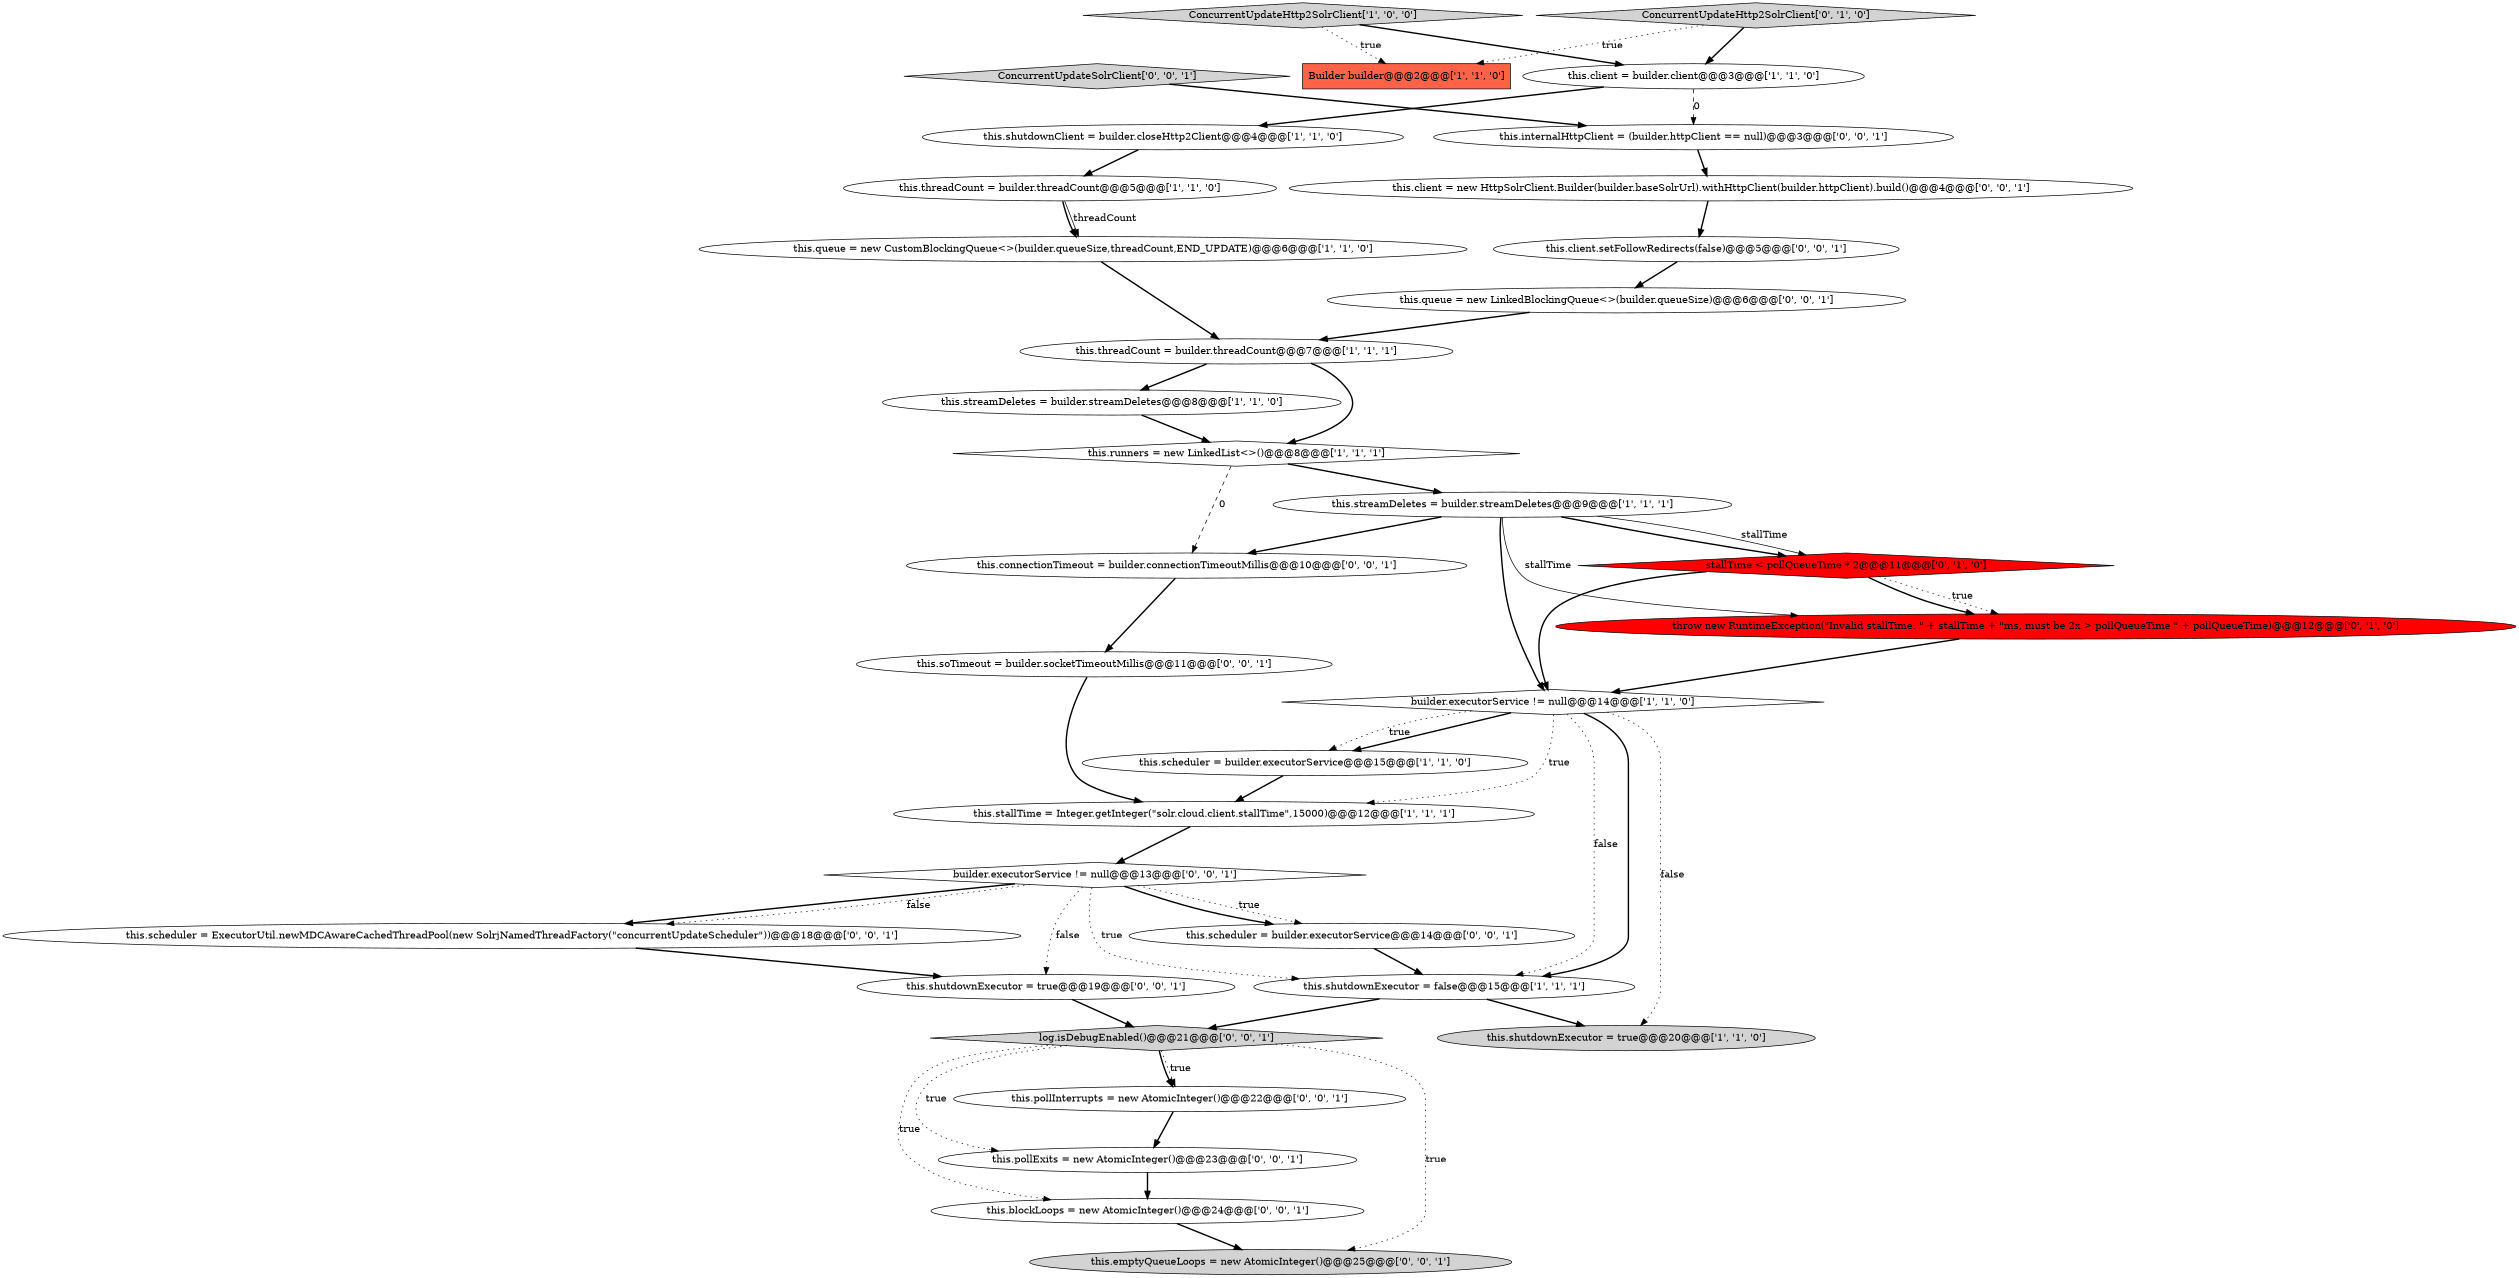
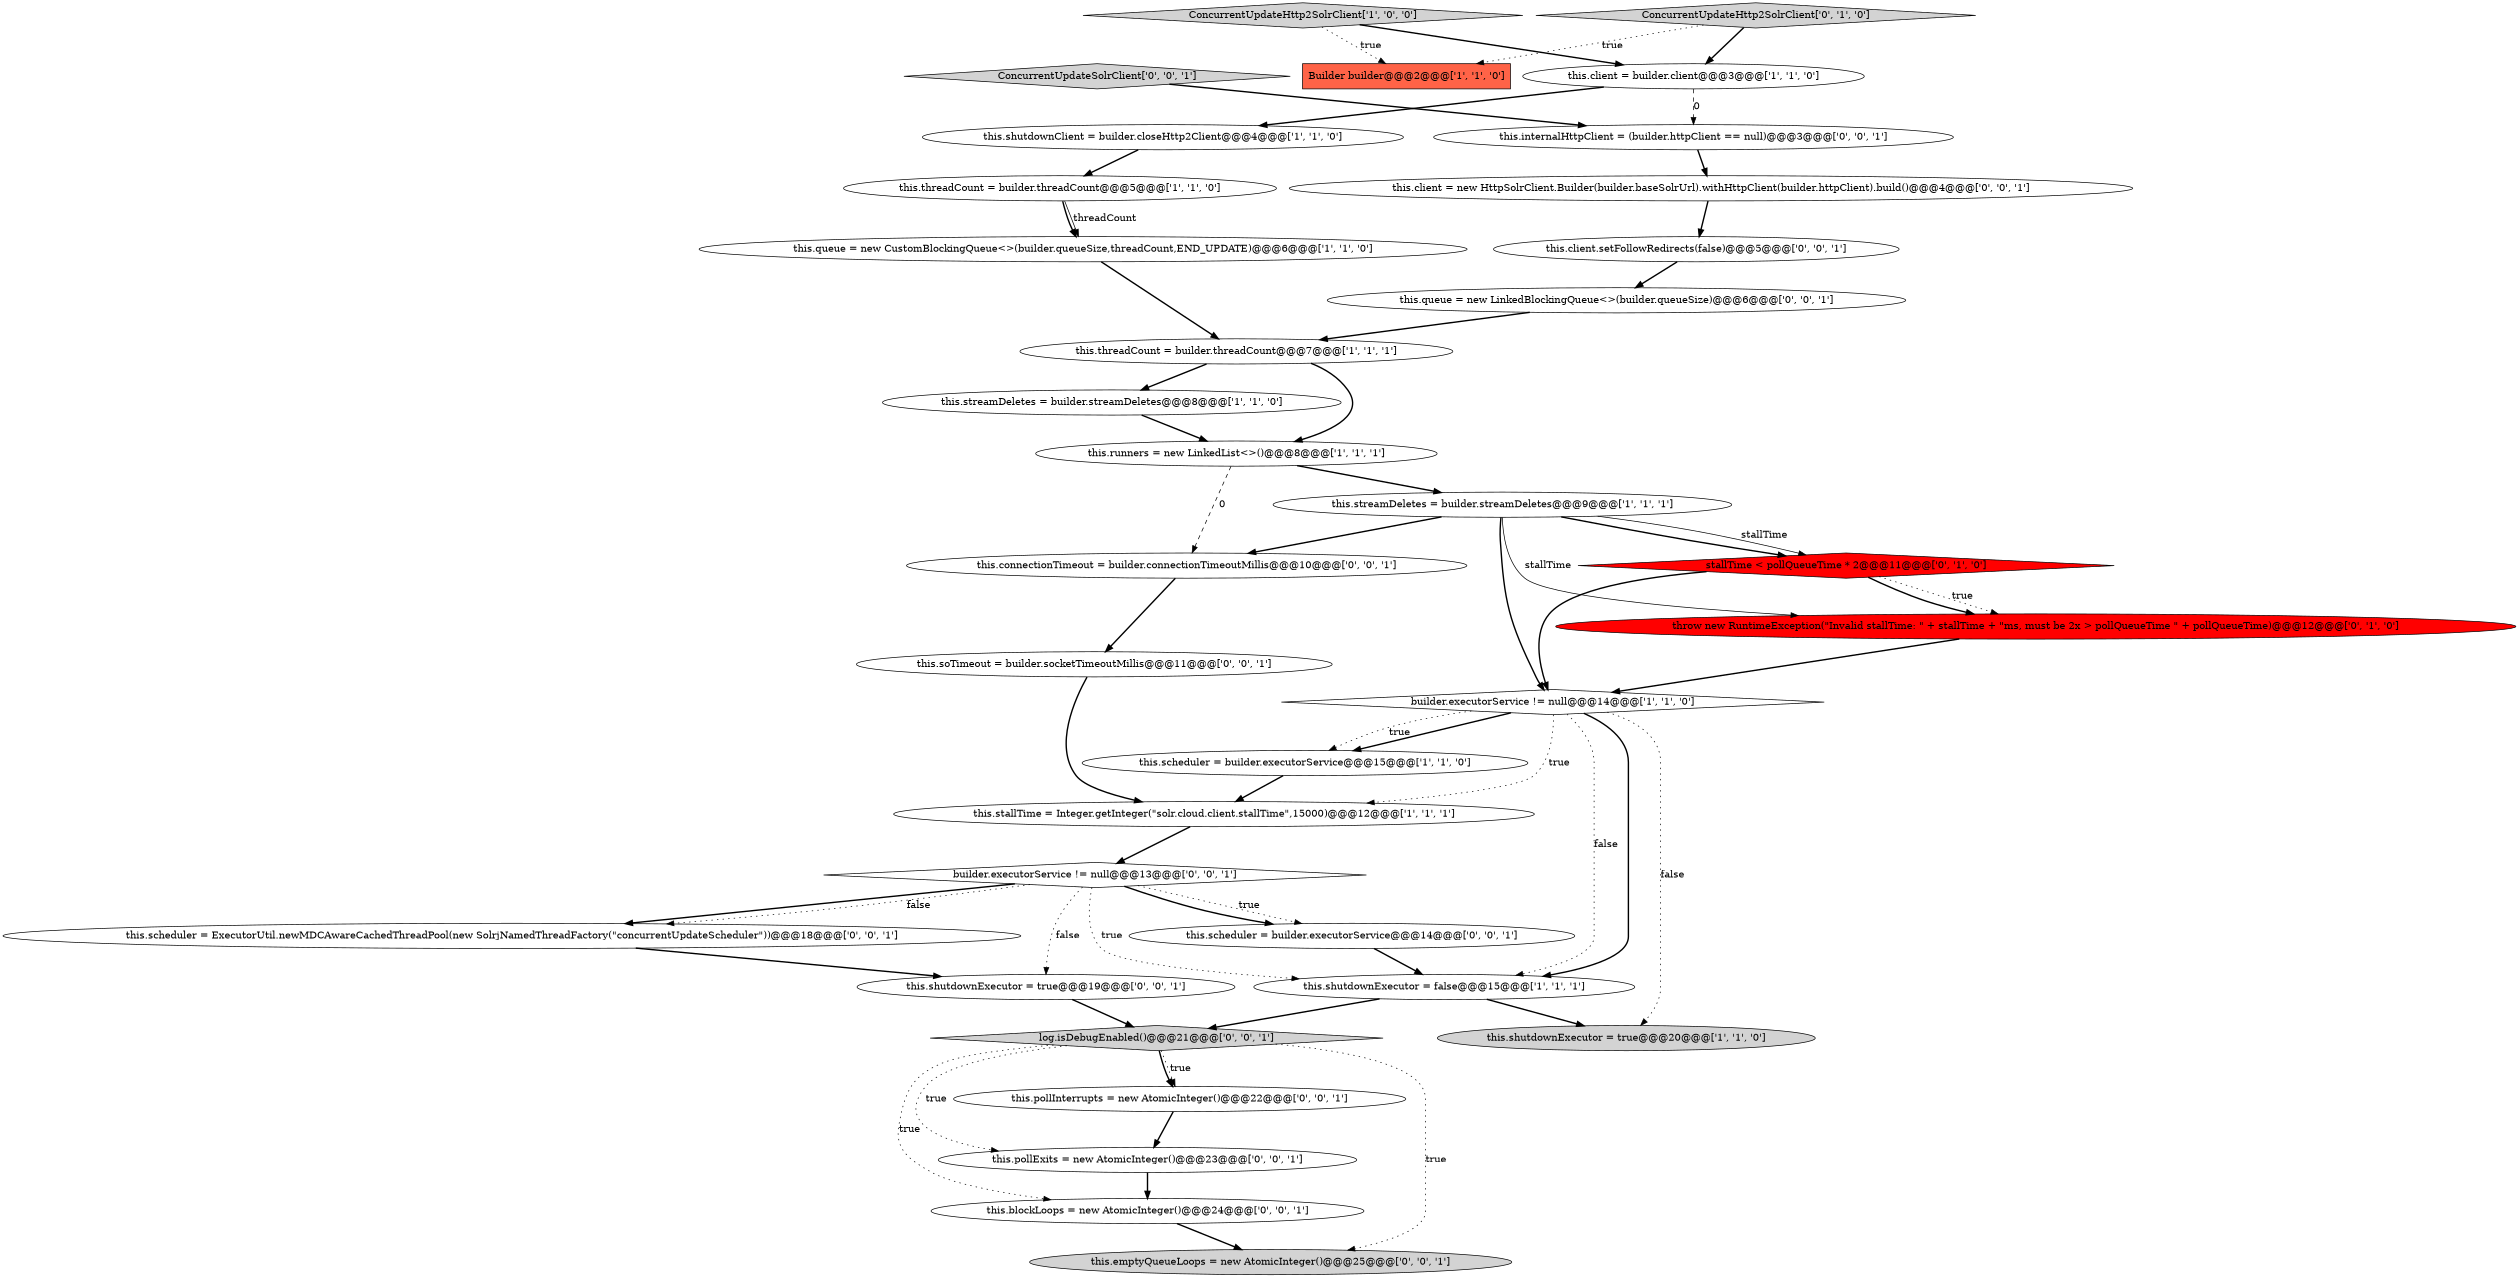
node "this.runners = new LinkedList<>()@@@8@@@['1', '1', '1']": shape diamond -> ellipse
